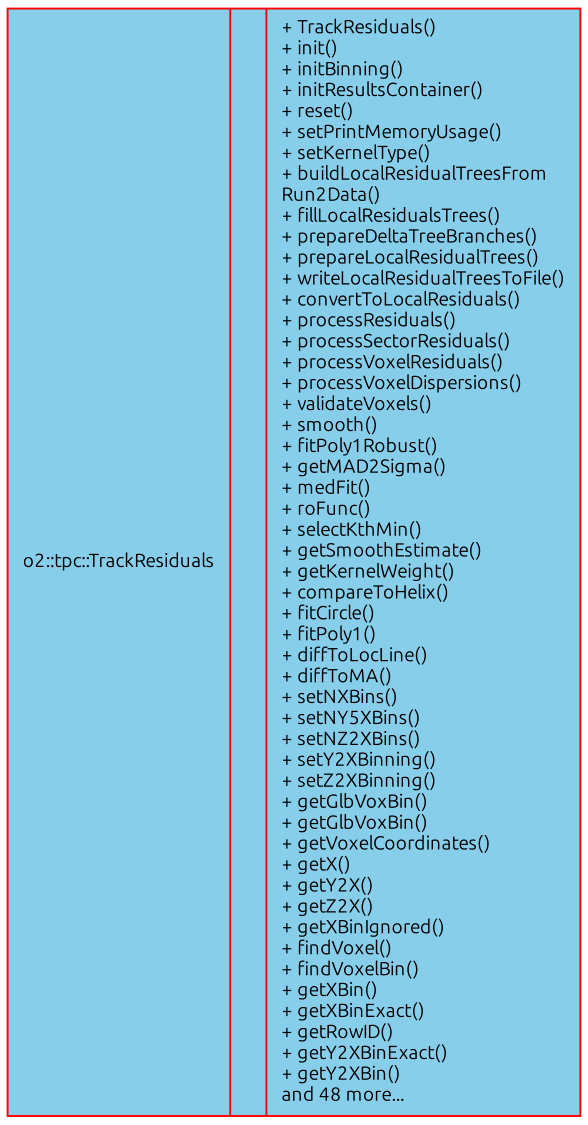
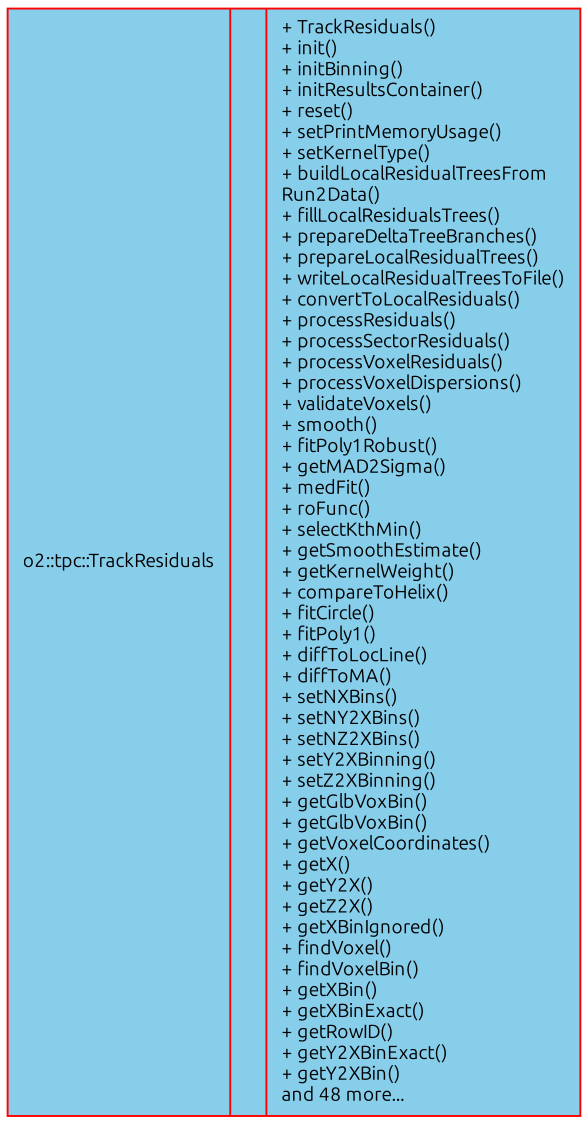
node "o2::tpc::TrackResiduals": text "+ setNY5XBins()" -> "+ setNY2XBins()"
